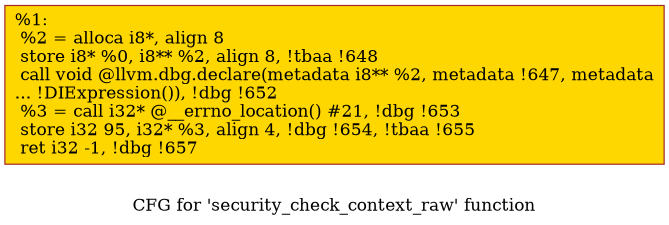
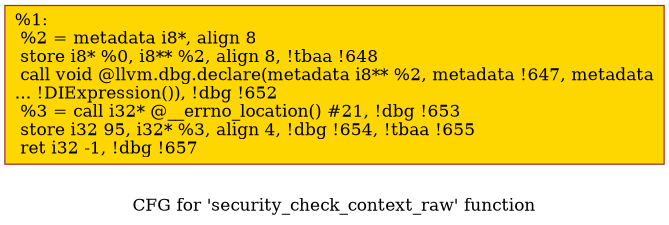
node "%1:": text "%2 = alloca i8*, align 8" -> "%2 = metadata i8*, align 8"
